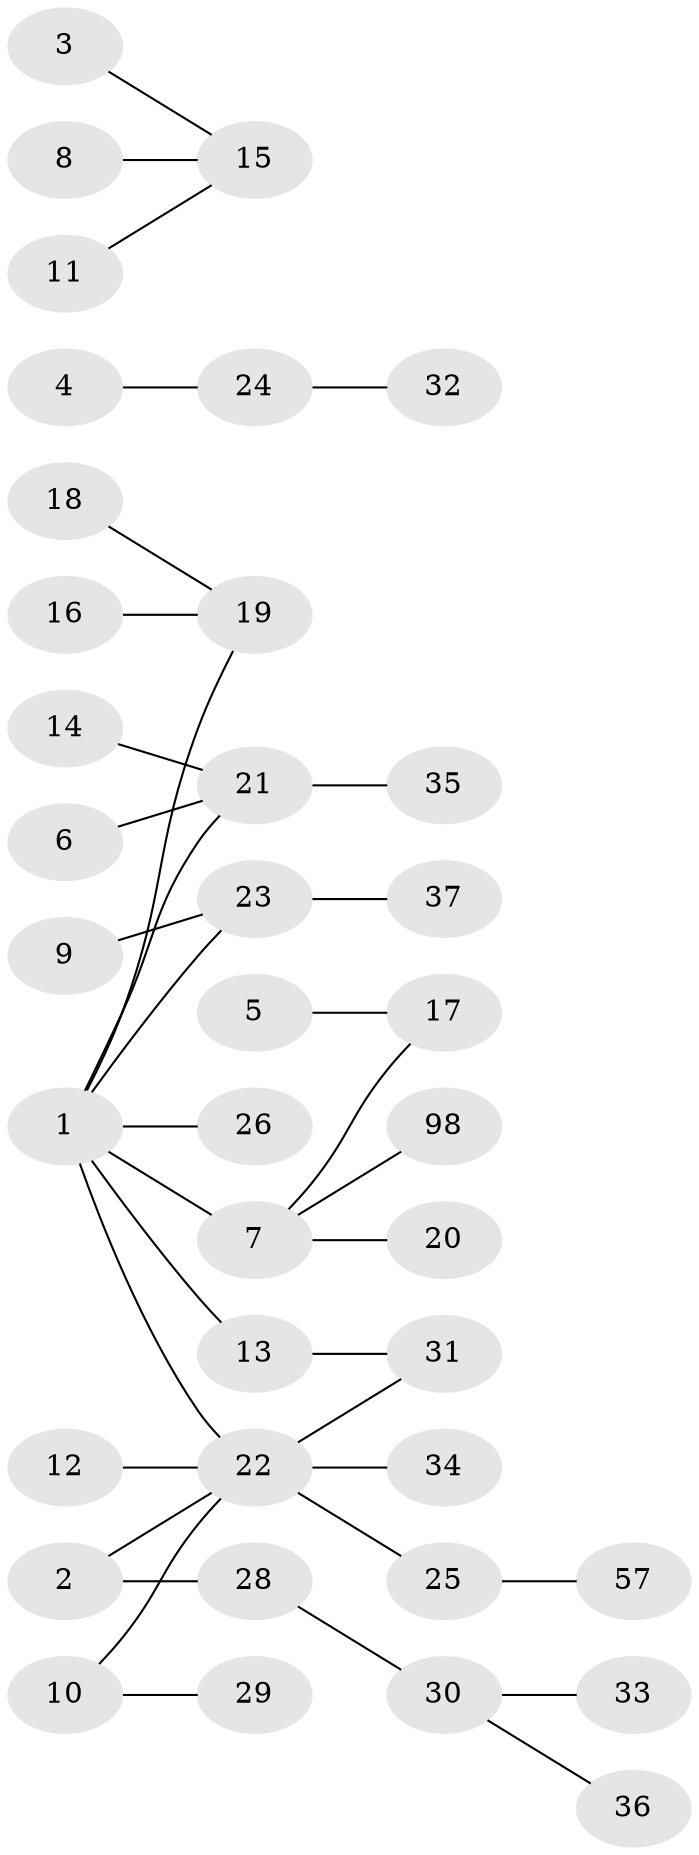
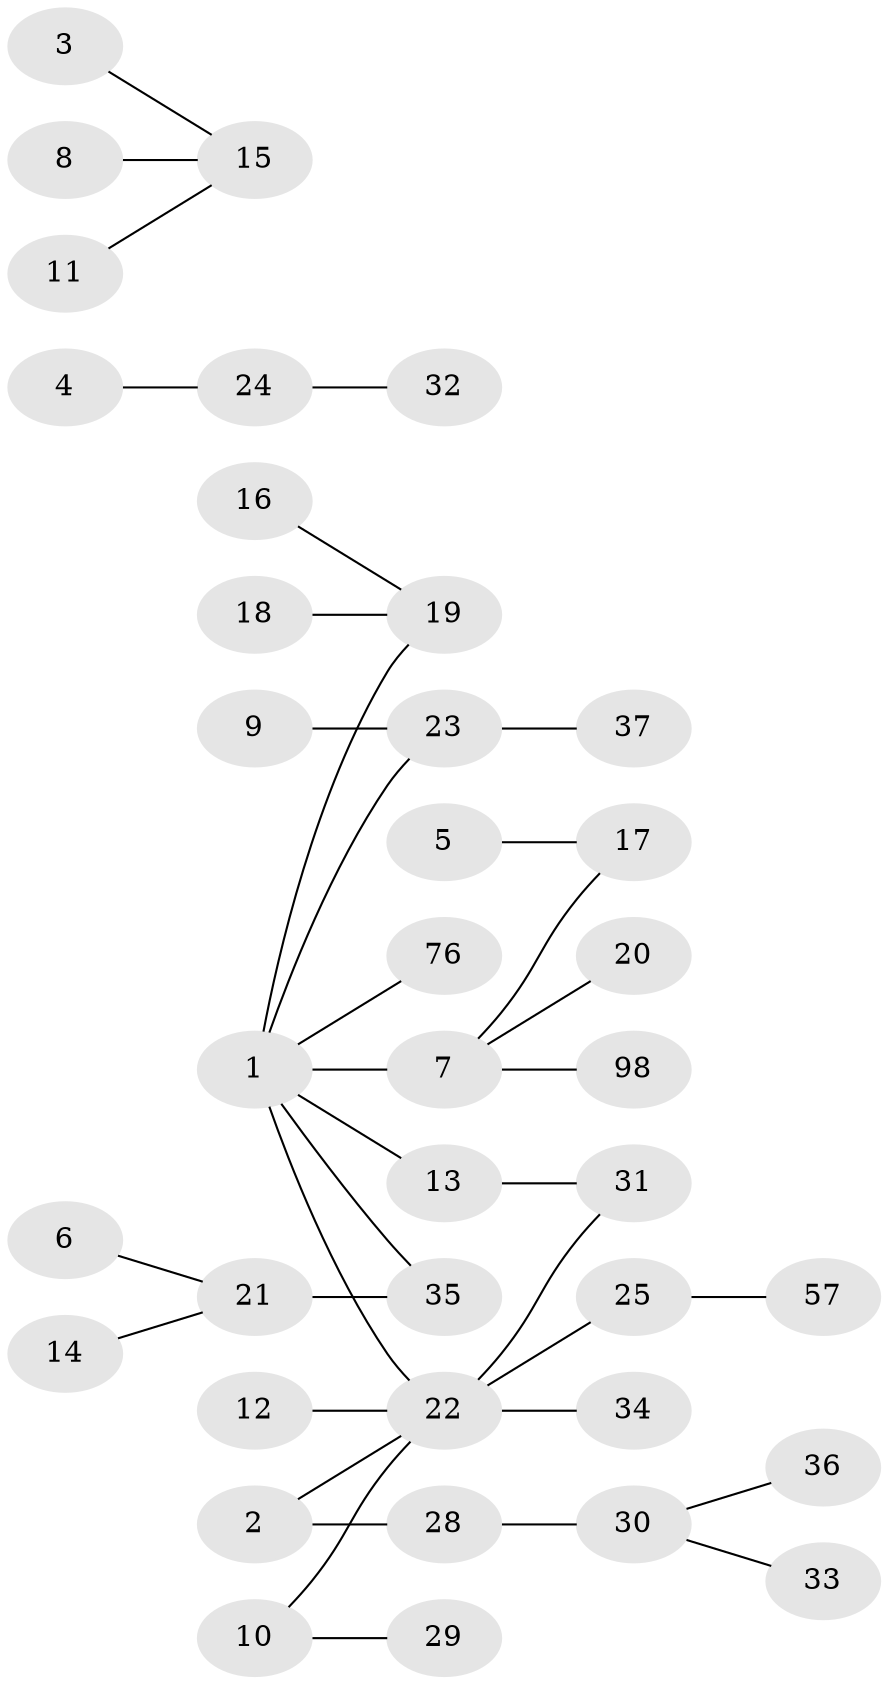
edge "21" -- "1": now "35" -- "1"
node "26": label "26" -> "76"
